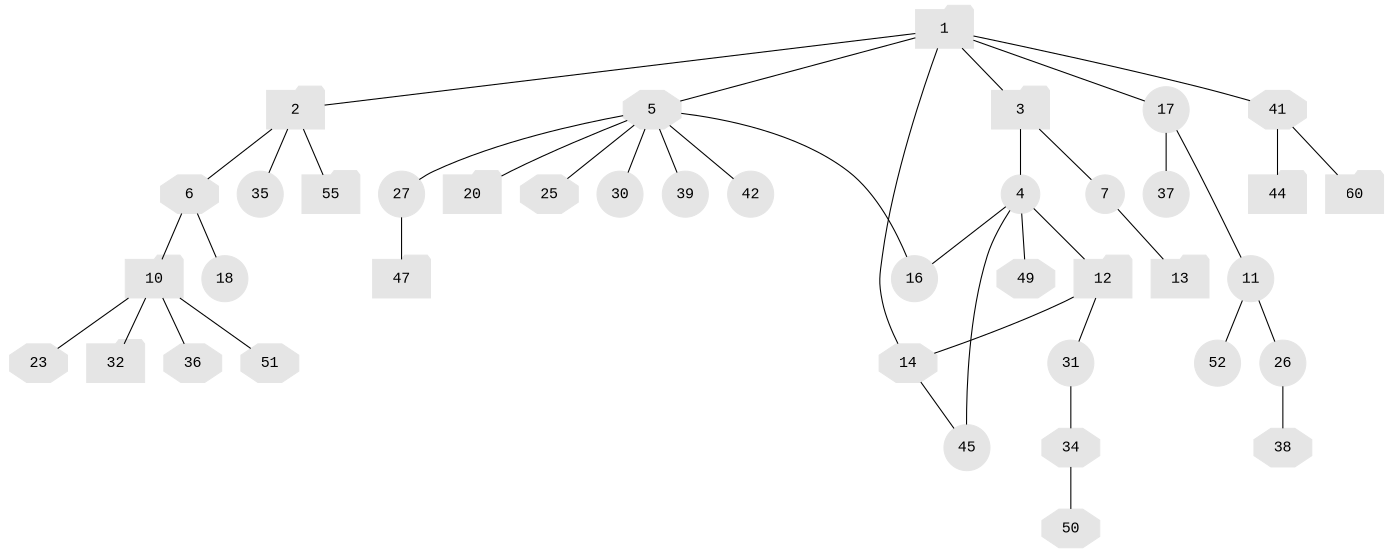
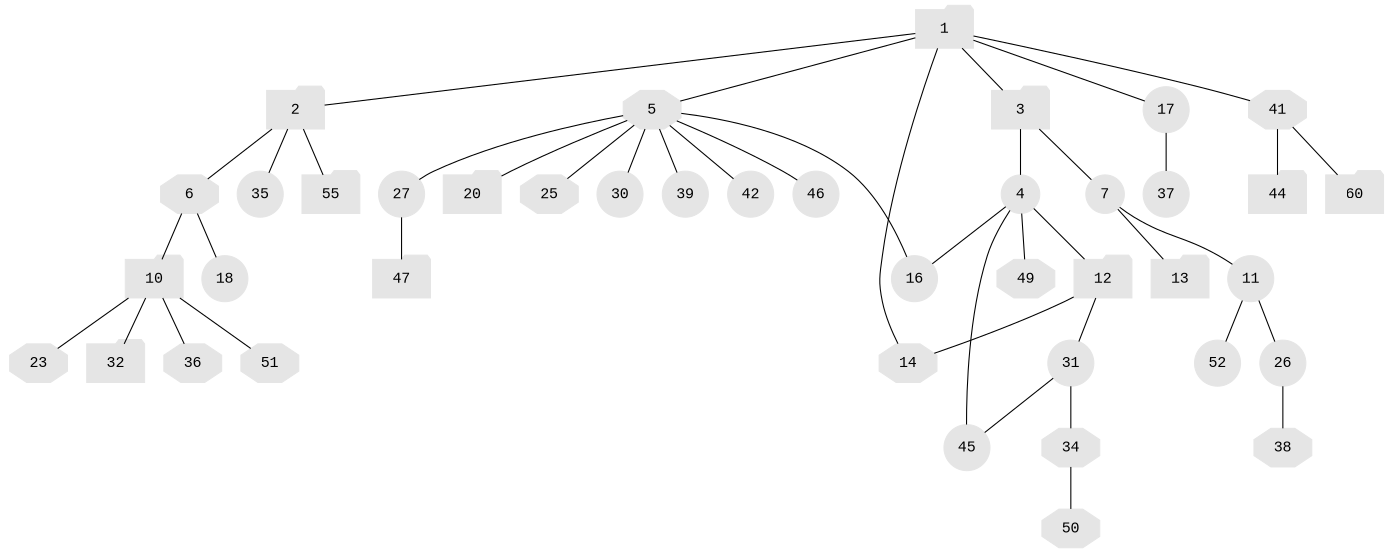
node "46": added
edge "17" -- "11": now "7" -- "11"
edge "14" -- "45": now "31" -- "45"
